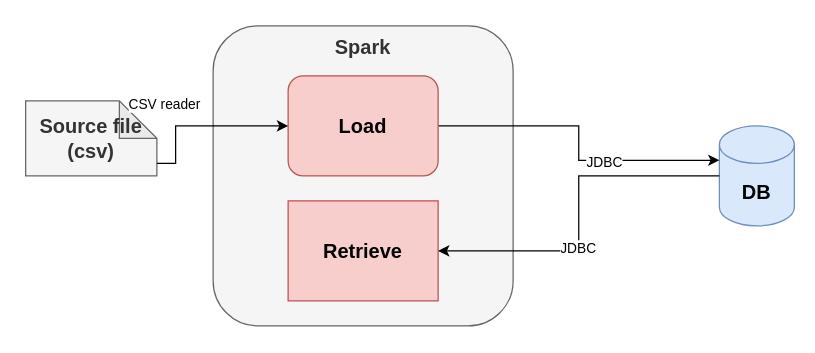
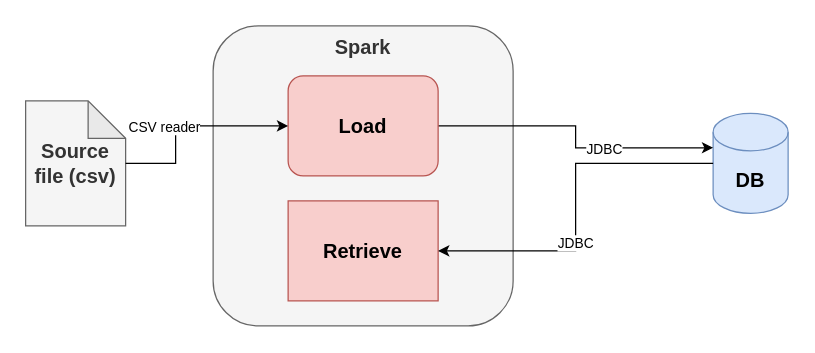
node "Source file (csv)": size 131x75 -> 100x125
node "DB": moved (757, 176) -> (751, 163)
